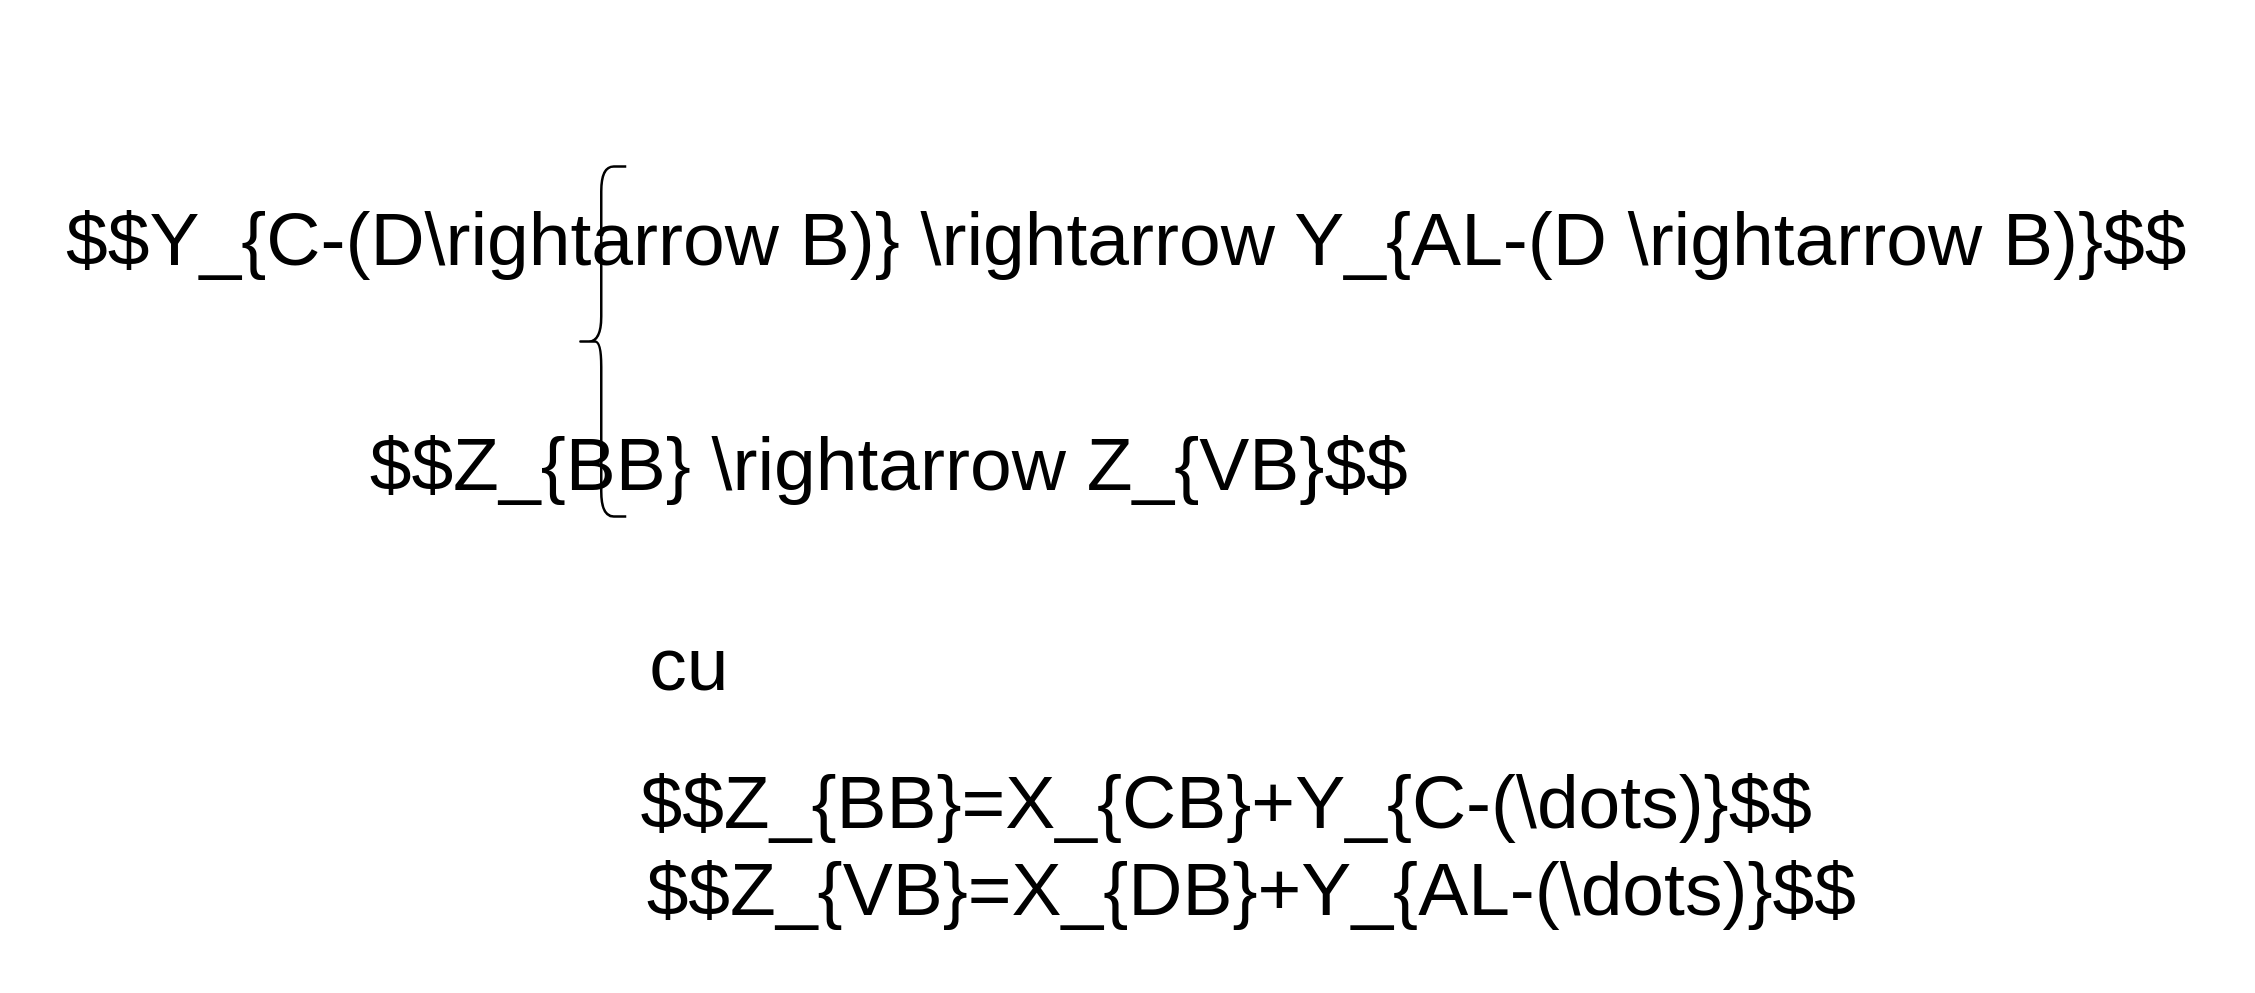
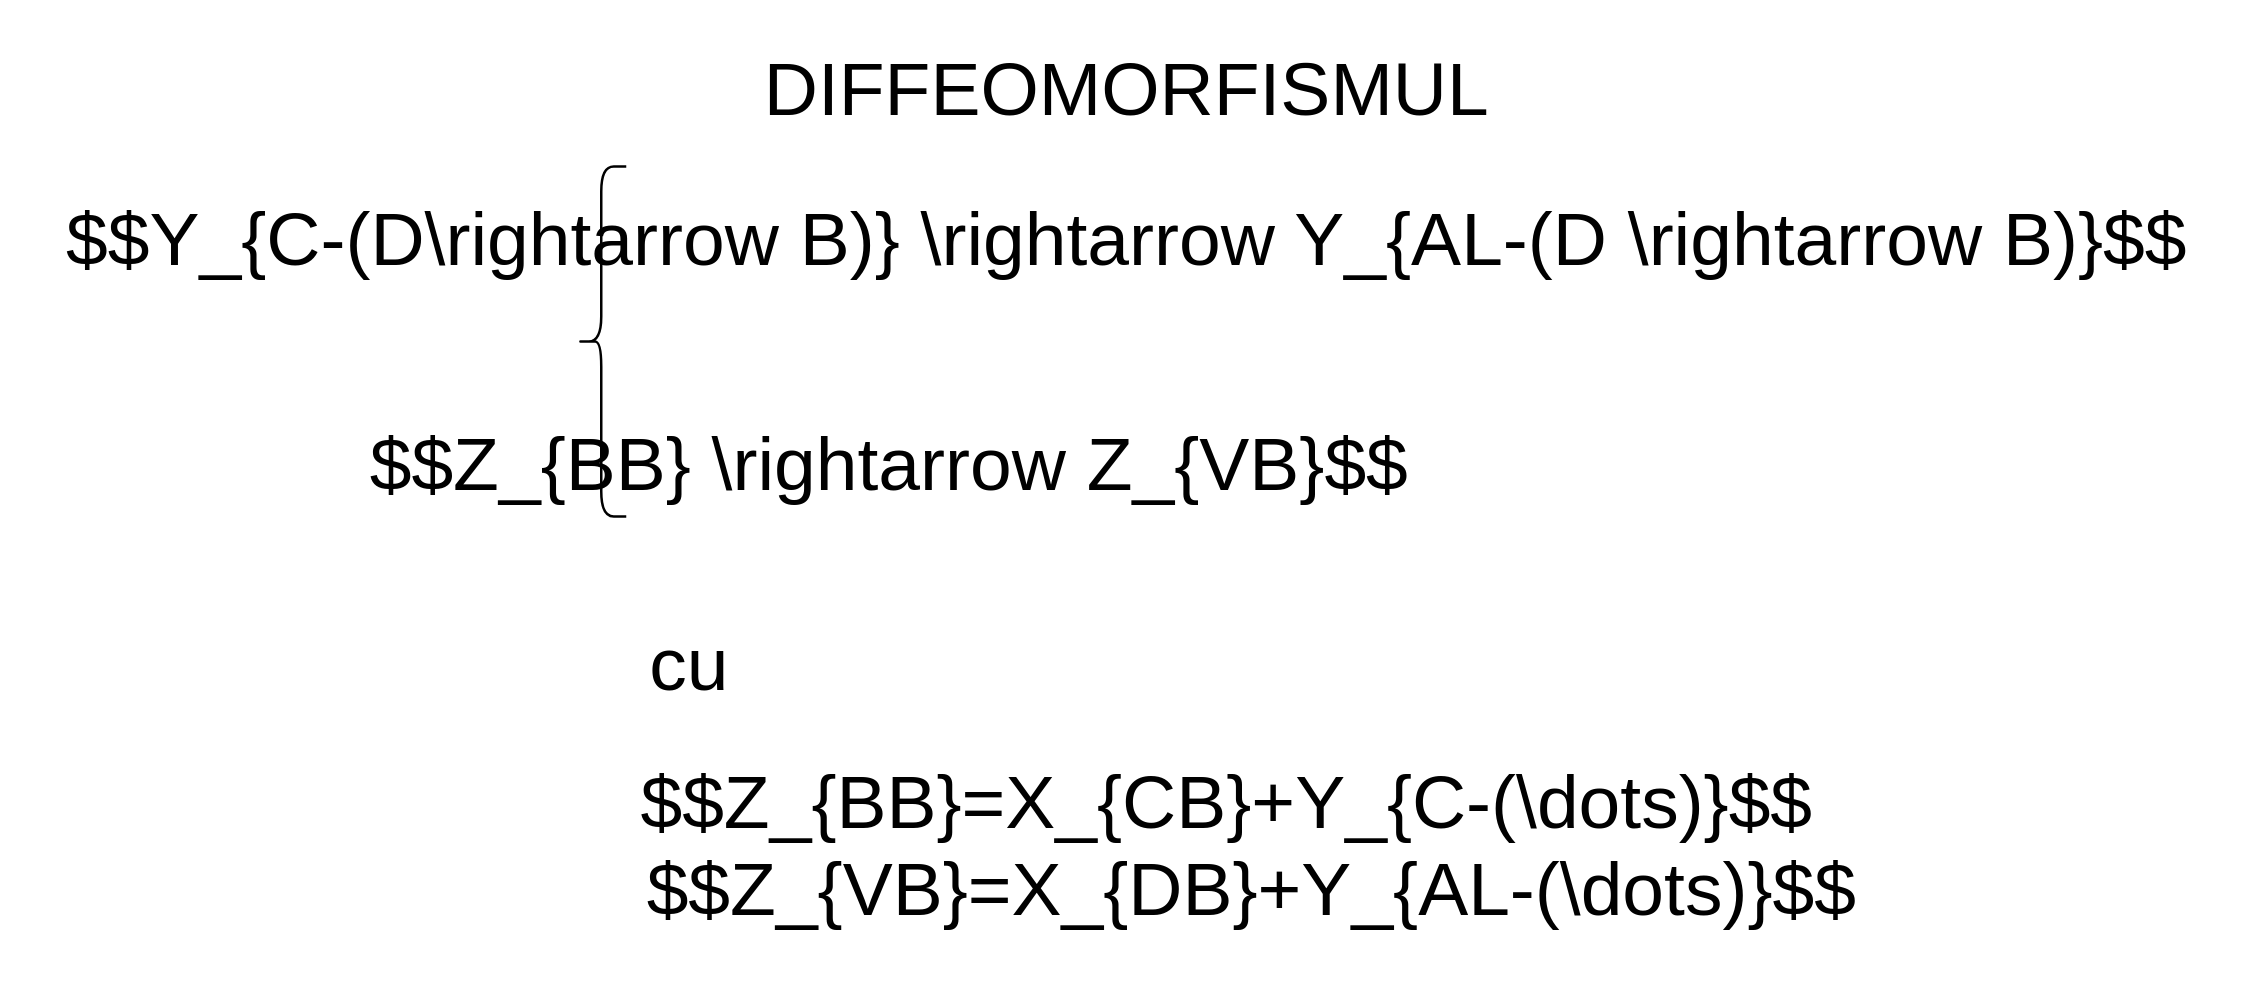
node "DIFFEOMORFISMUL": added
